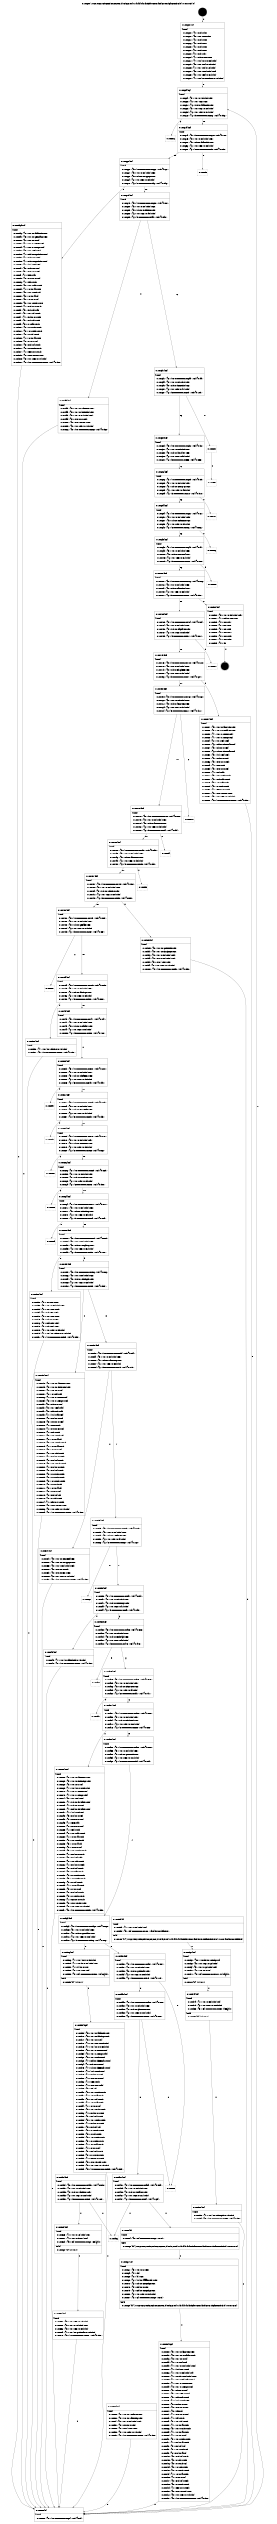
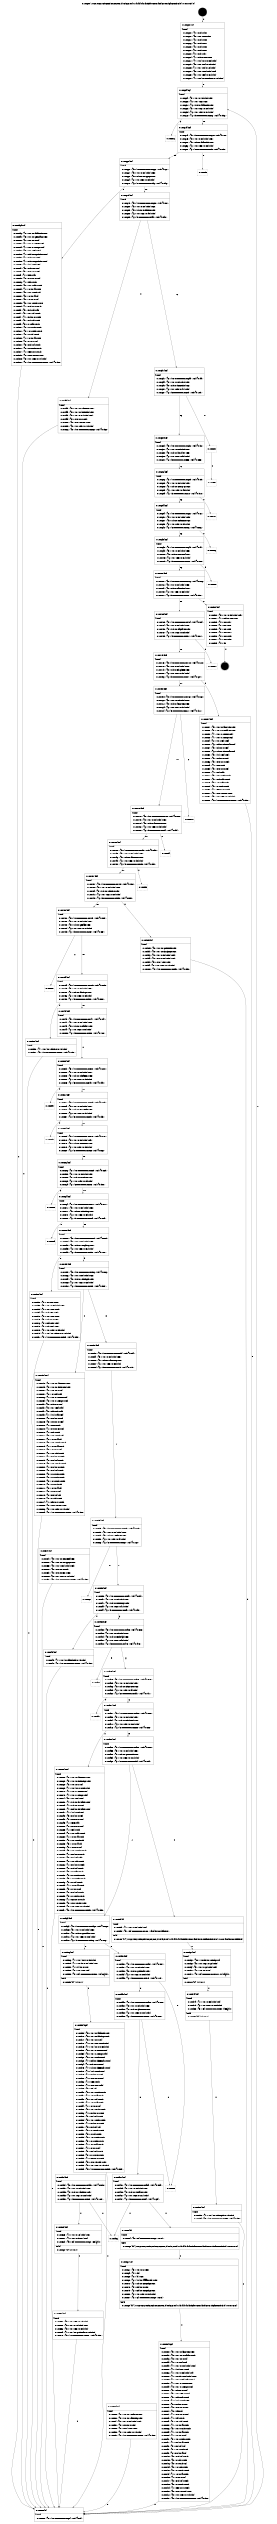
node "0x4020ee": removed
edge "0x4018ba [25]" -> "0x401a7b [27]": removed, label "1"
edge "0x401950 [25]" -> "0x401d59 [9]": added, label "1"
